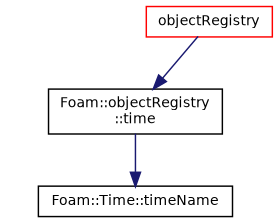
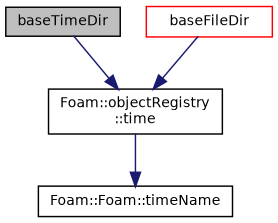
node "baseTimeDir": added
node "objectRegistry": label "objectRegistry" -> "baseFileDir"
node "Foam::Time::timeName": label "Foam::Time::timeName" -> "Foam::Foam::timeName"
